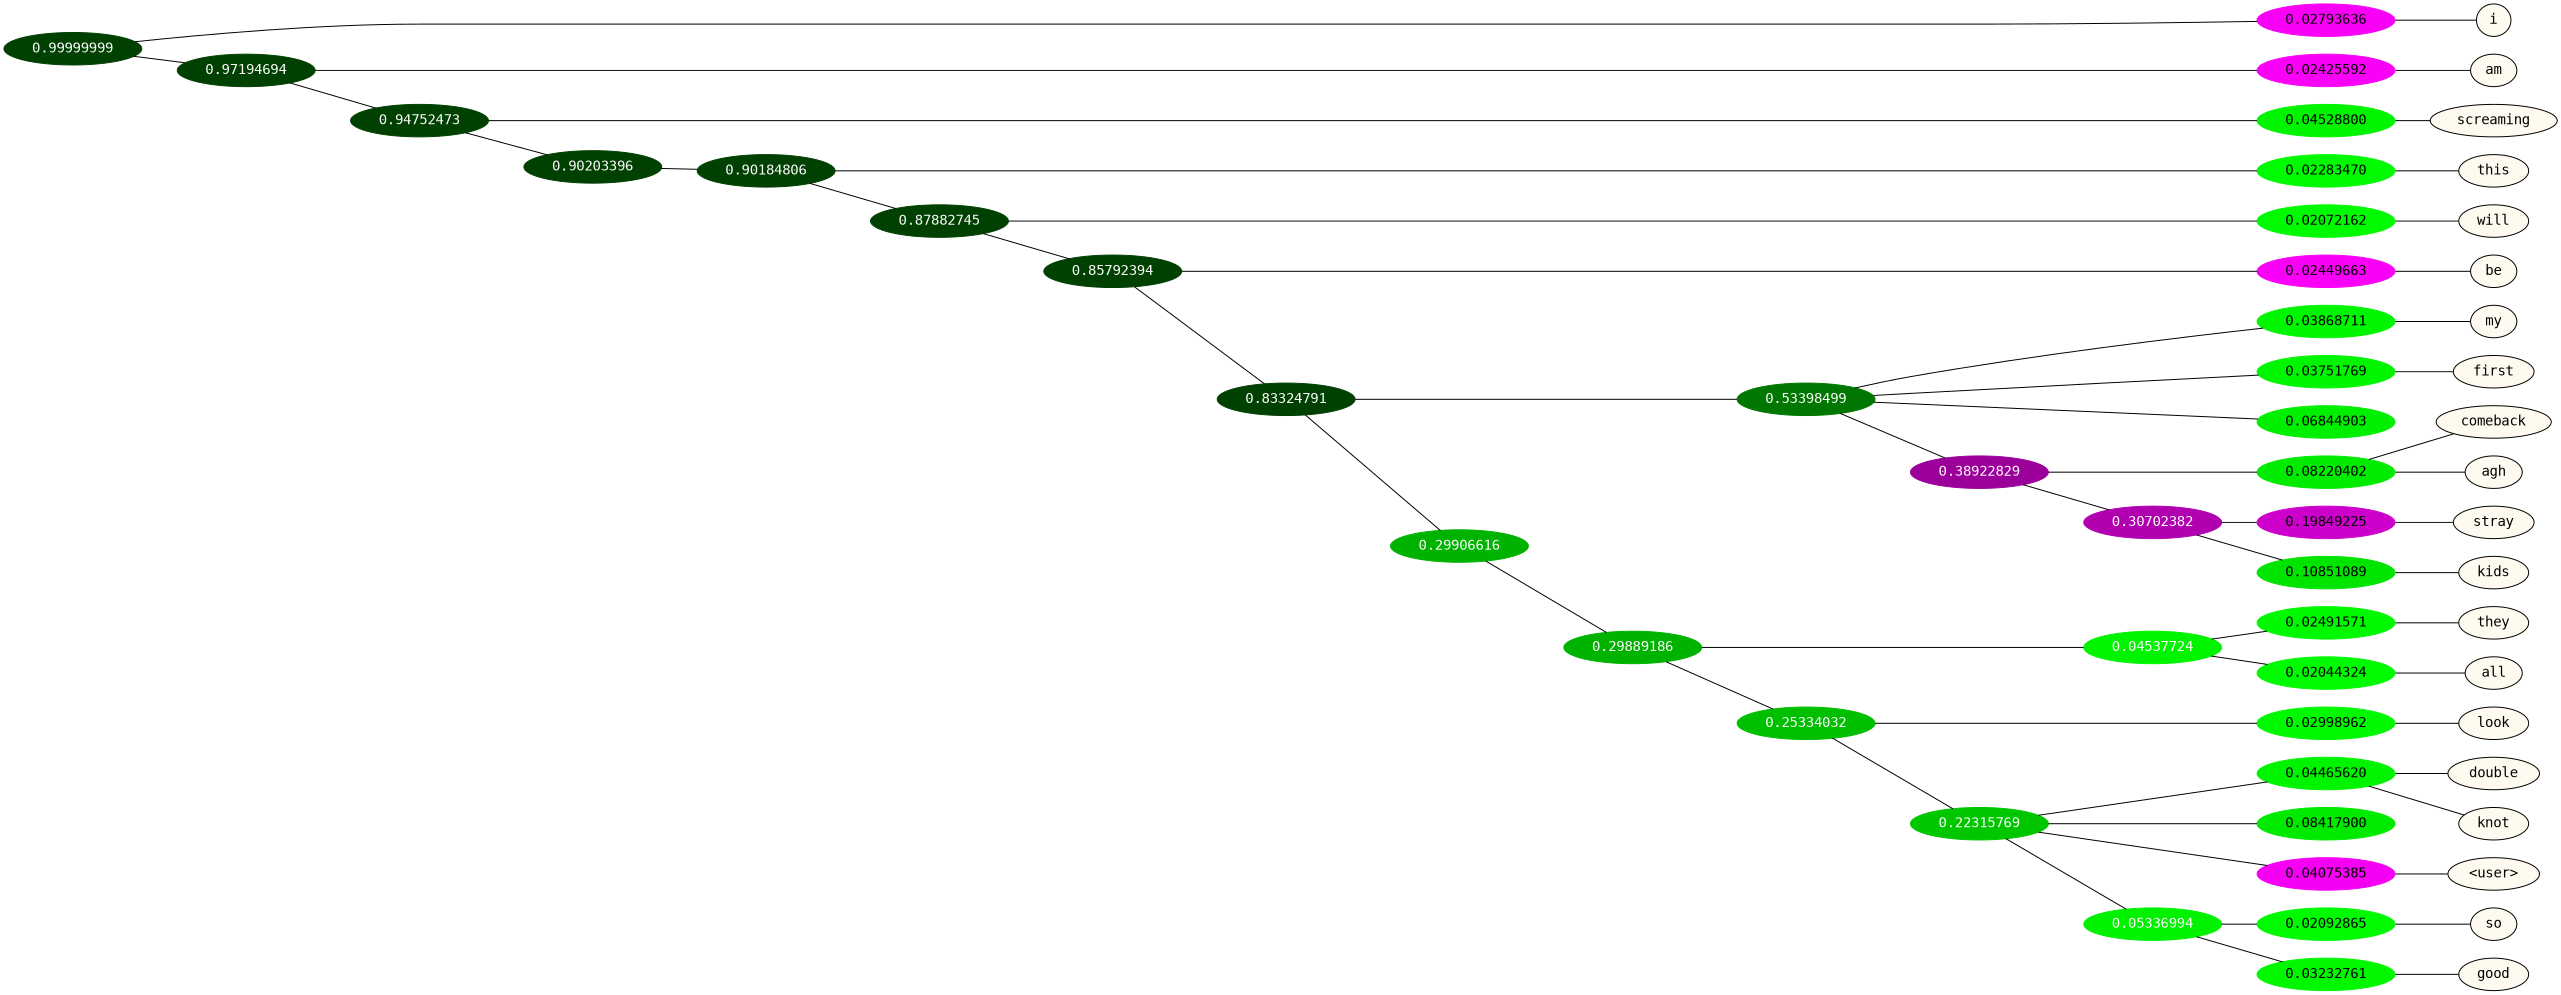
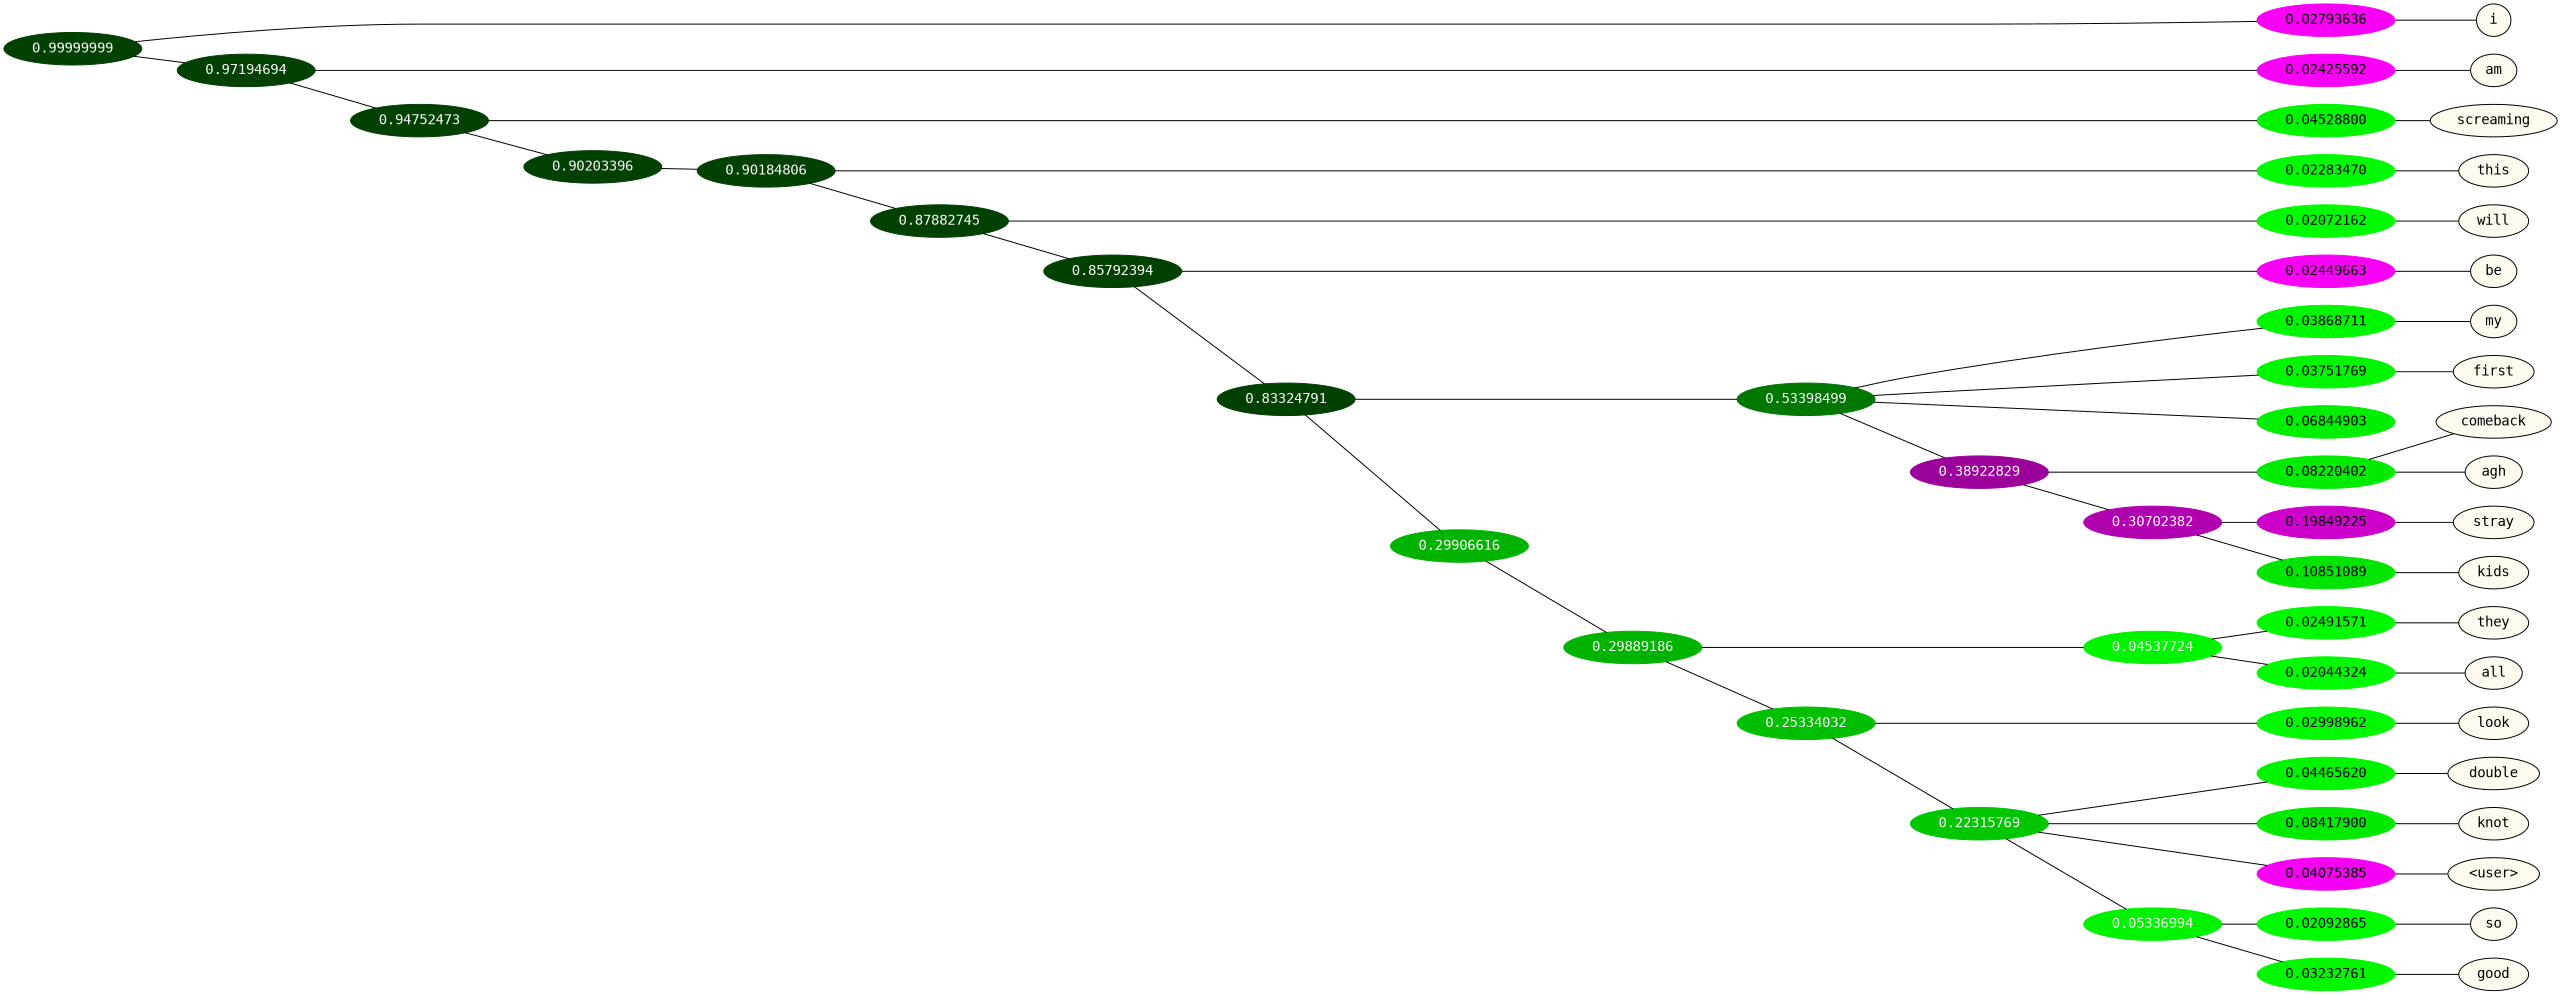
edge "0.04465620" -- "knot": now "0.08417900" -- "knot"
